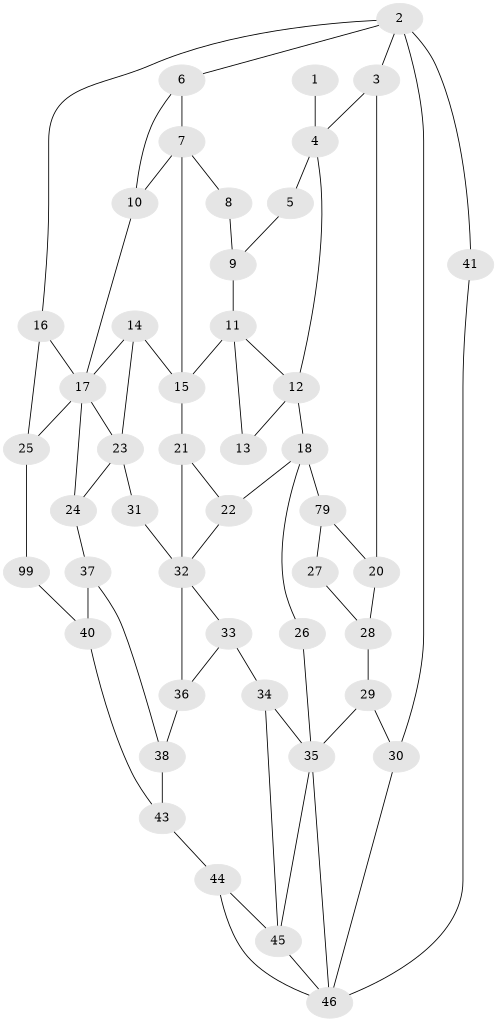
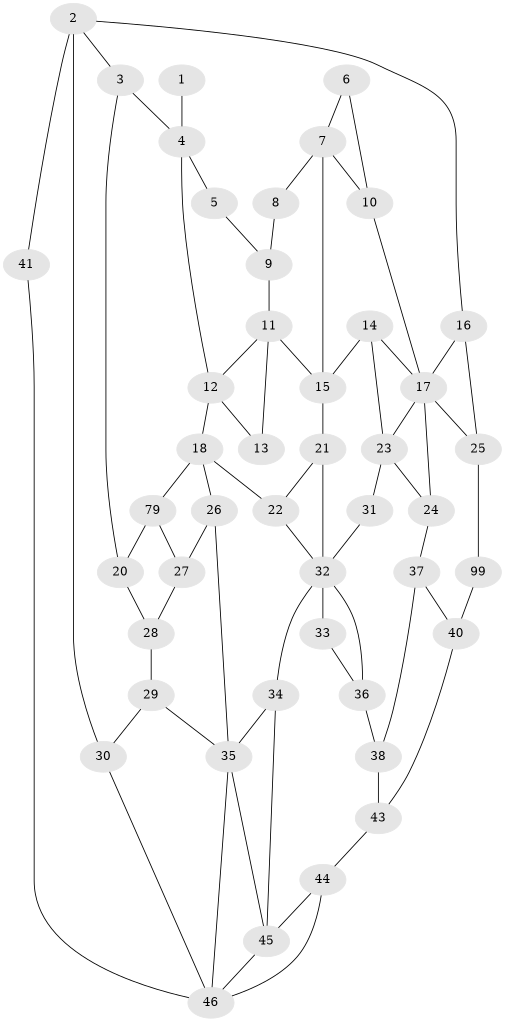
edge "2" -- "6": removed
edge "26" -- "27": added
edge "33" -- "34": now "32" -- "34"
